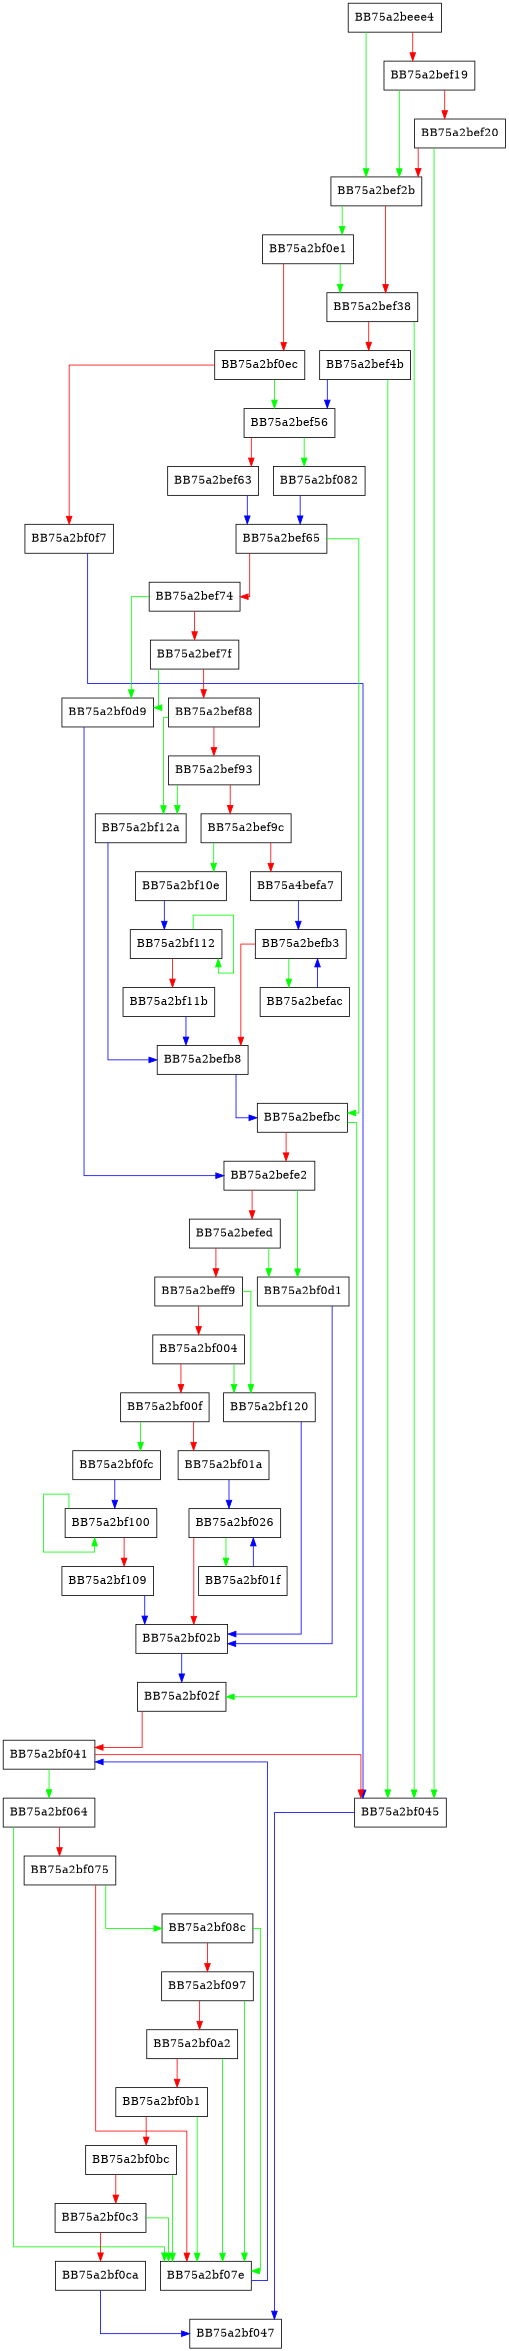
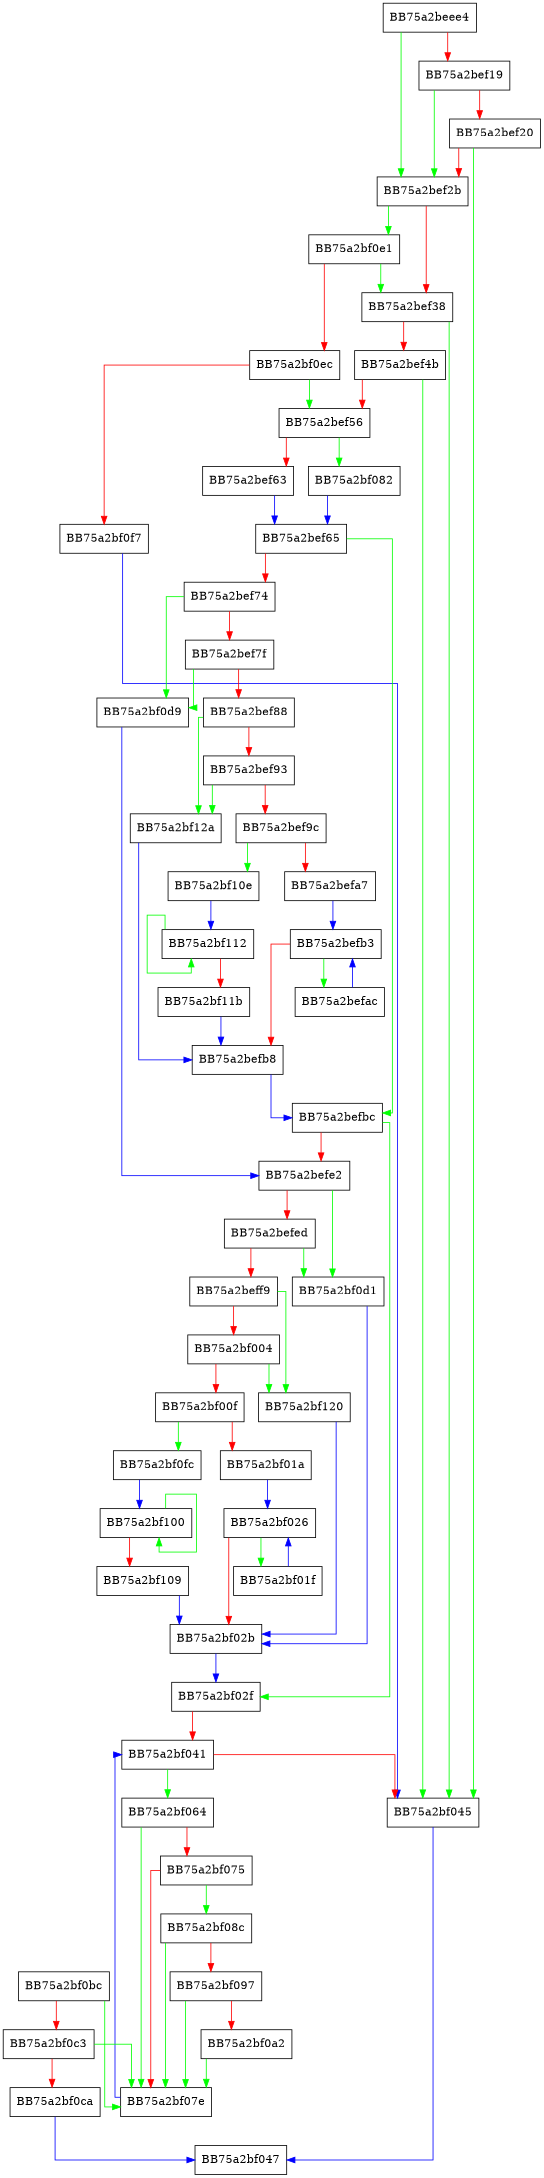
edge "BB75a2bef4b" -> "BB75a2bef56": color blue -> red
node "BB75a4befa7": label "BB75a4befa7" -> "BB75a2befa7"
node "BB75a2bf0b1": removed
